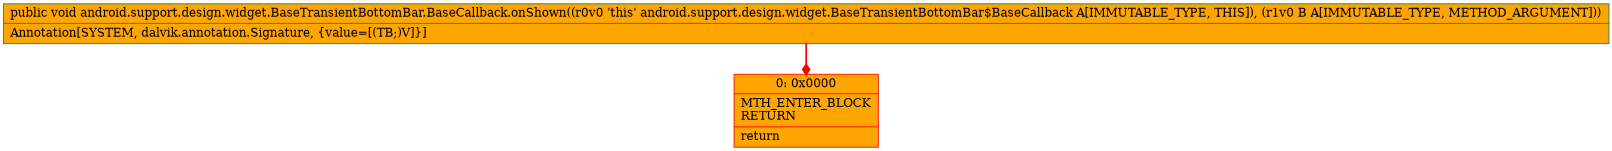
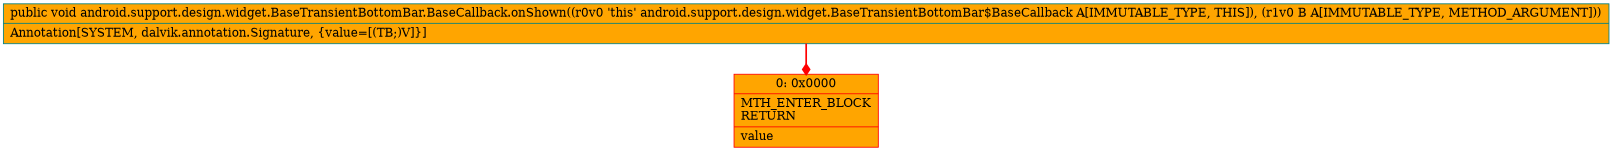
node "0: 0x0000": text "return" -> "value"
